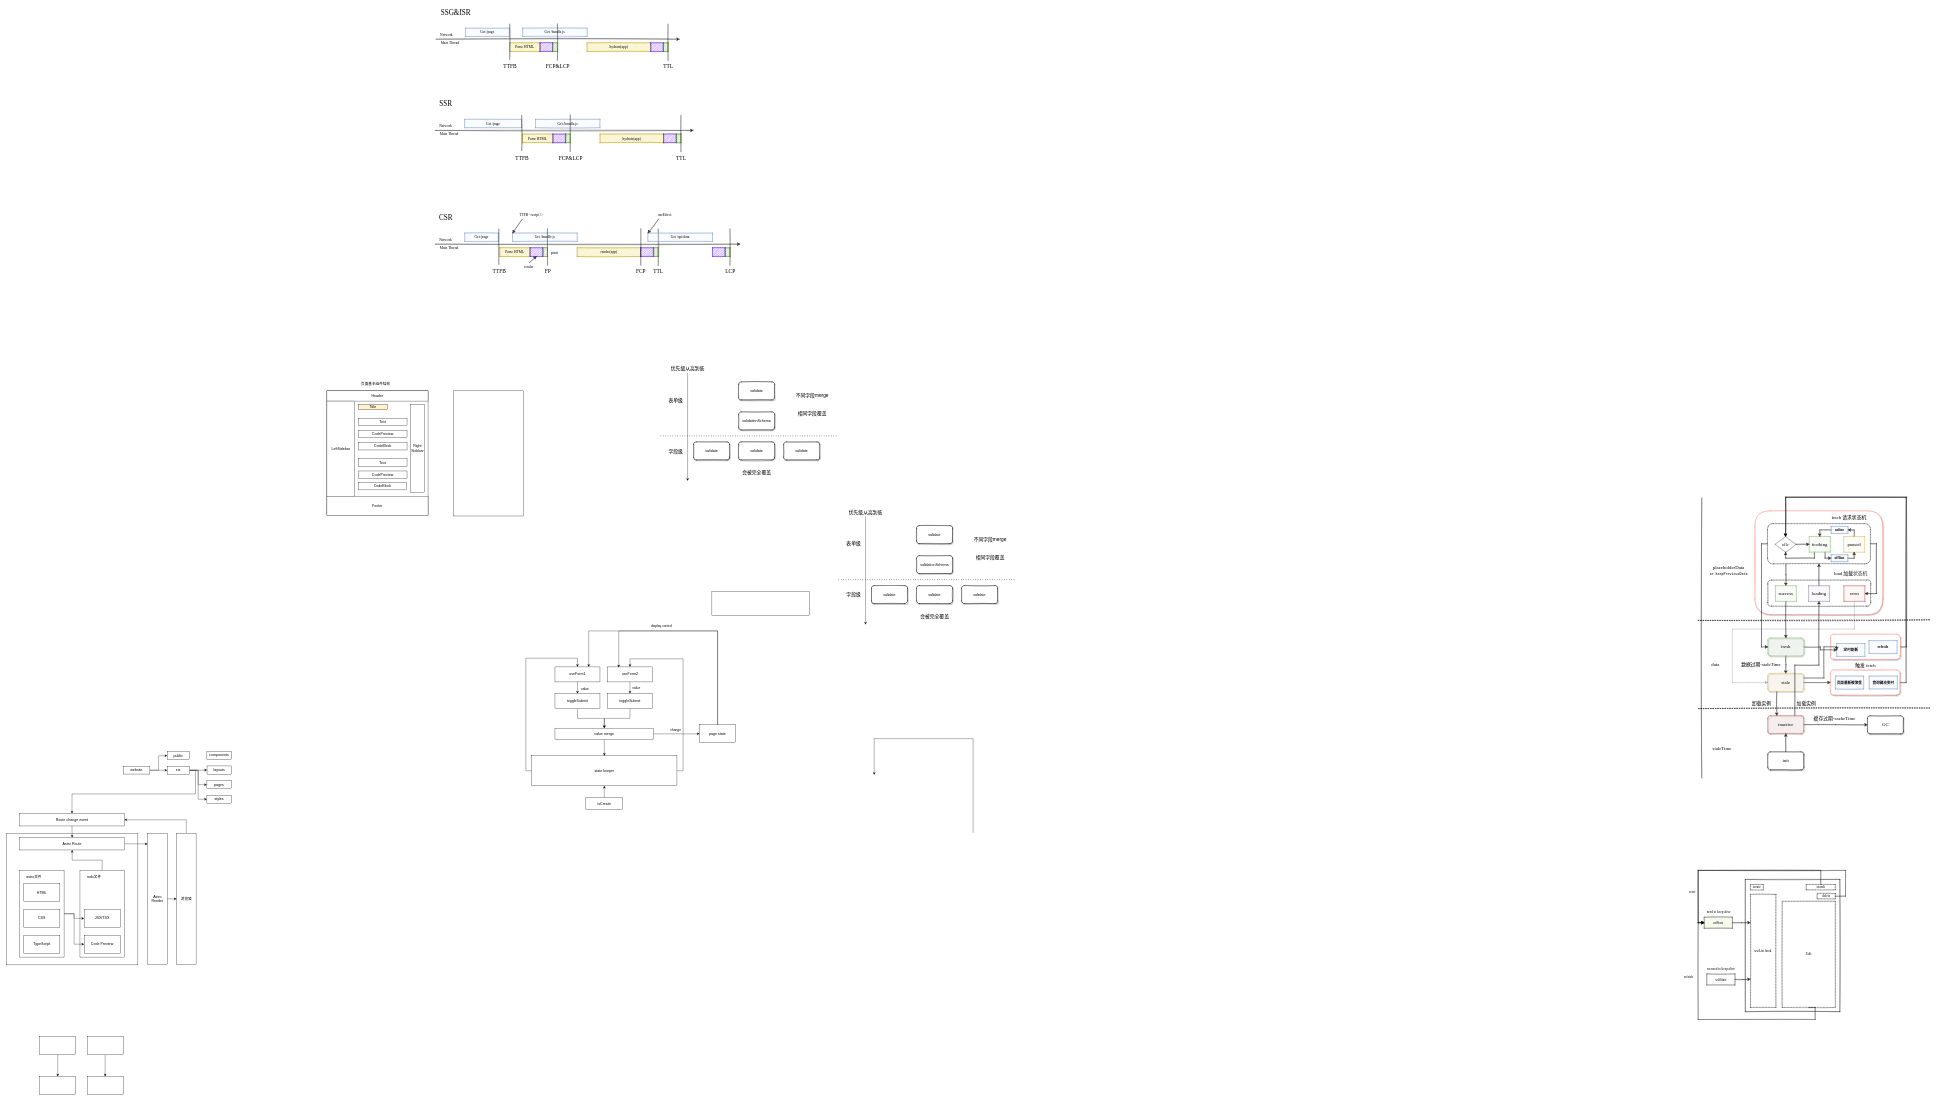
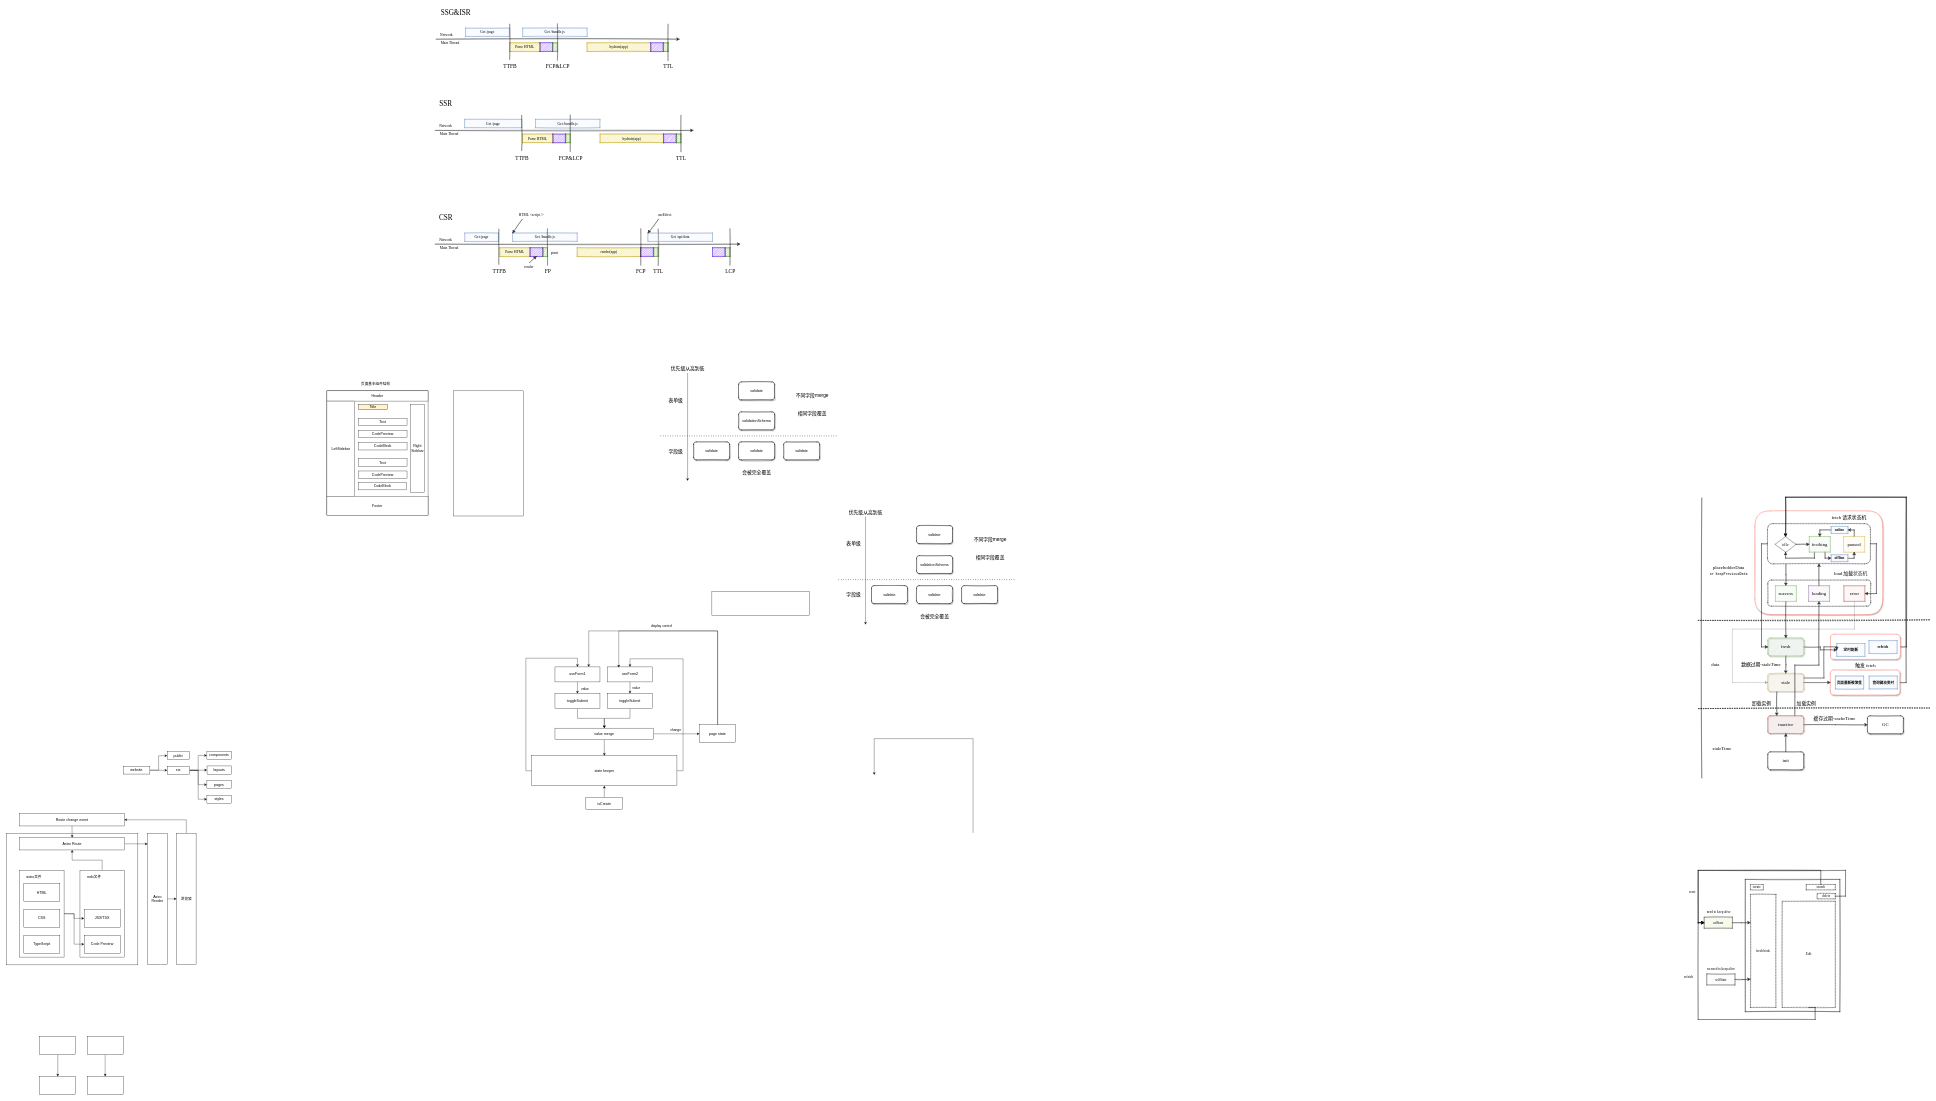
node "TTFB <script />": label "TTFB <script />" -> "HTML <script />"
edge "src" -> "Route change event": now "src" -> "components"
node "useList hook": label "useList hook" -> "fresh hook"
